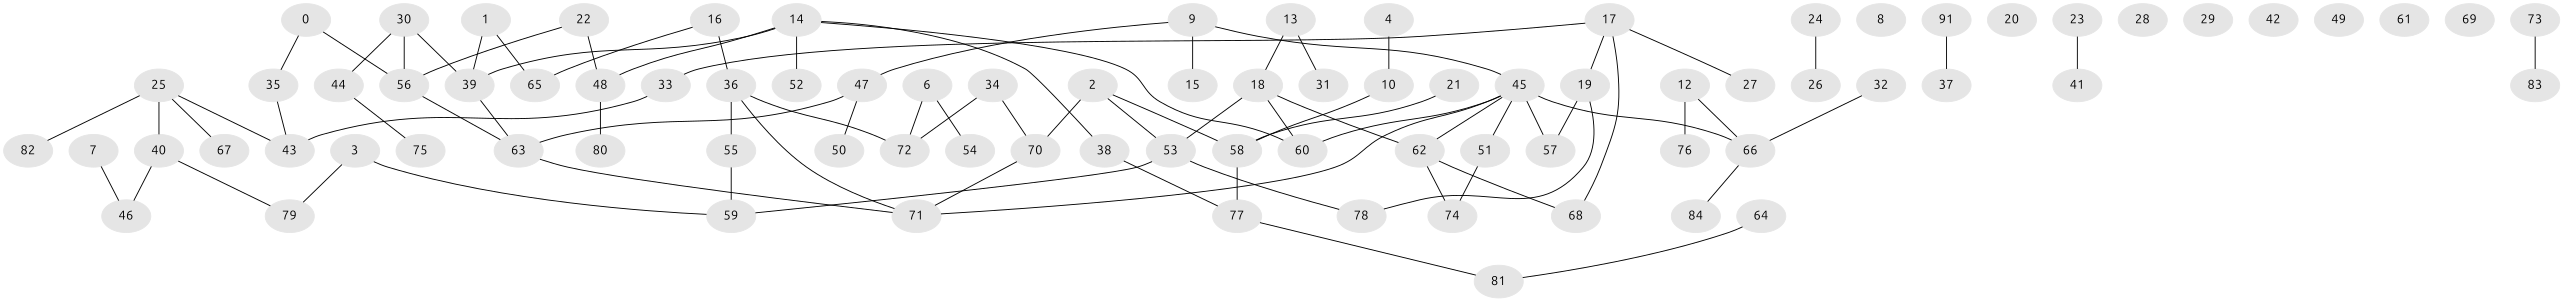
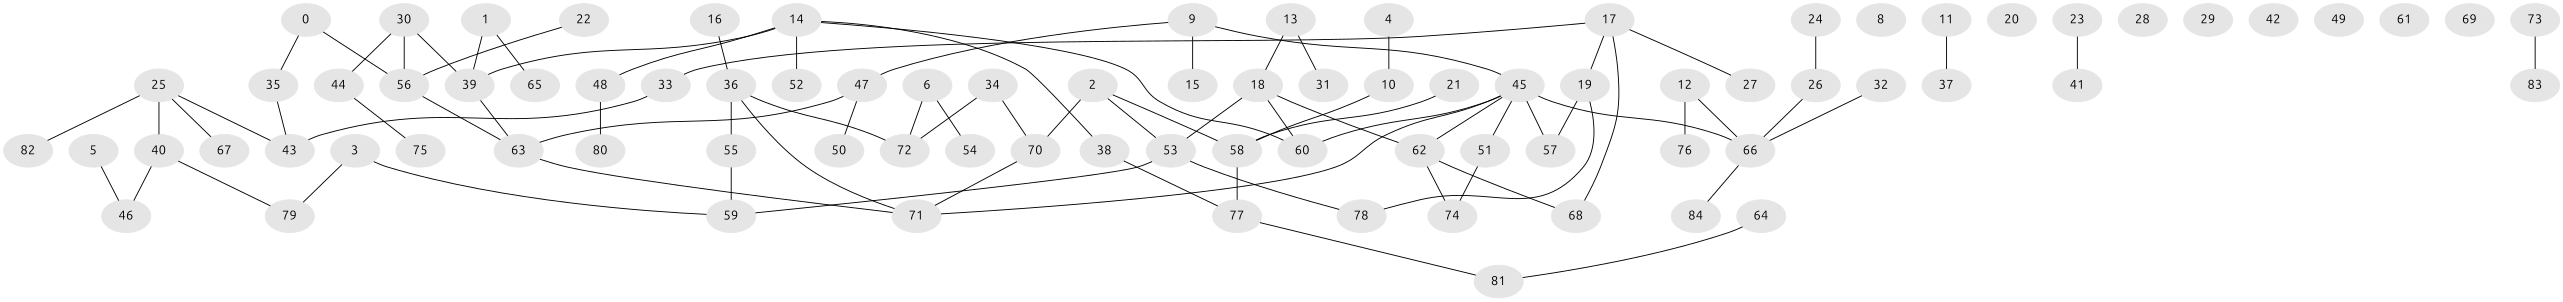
node "91": label "91" -> "11"
edge "16" -- "65": removed
edge "22" -- "48": removed
edge "26" -- "66": added
node "7": label "7" -> "5"
